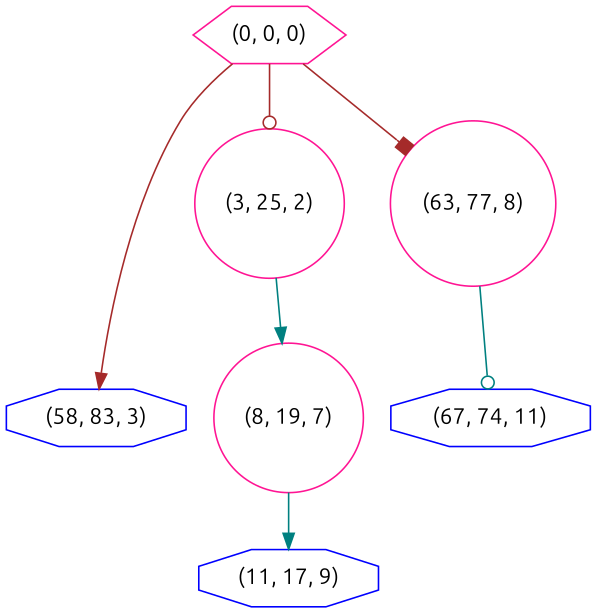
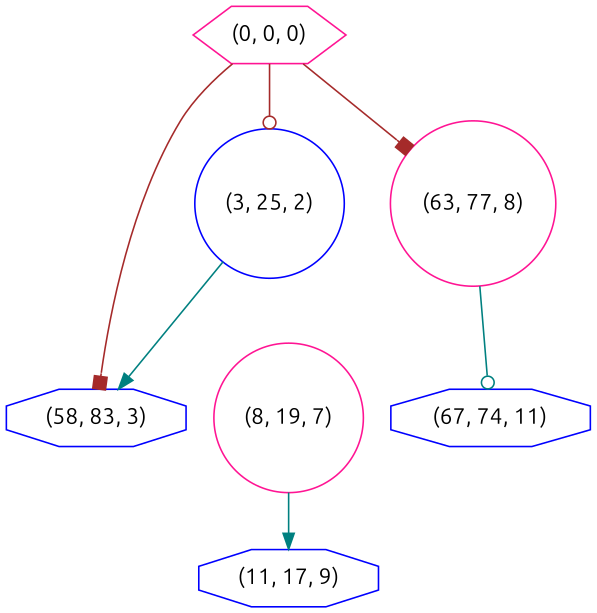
node "(3, 25, 2)": color deeppink -> blue
edge "(0, 0, 0)" -> "(58, 83, 3)": arrowhead normal -> box
edge "(3, 25, 2)" -> "(8, 19, 7)": now "(3, 25, 2)" -> "(58, 83, 3)"
